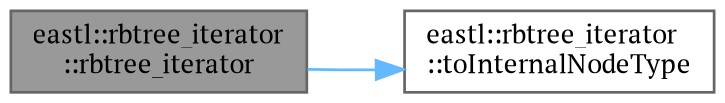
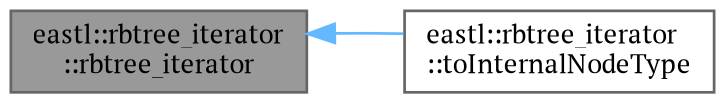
edge "eastl::rbtree_iterator ::rbtree_iterator" -> "eastl::rbtree_iterator ::toInternalNodeType": reversed
